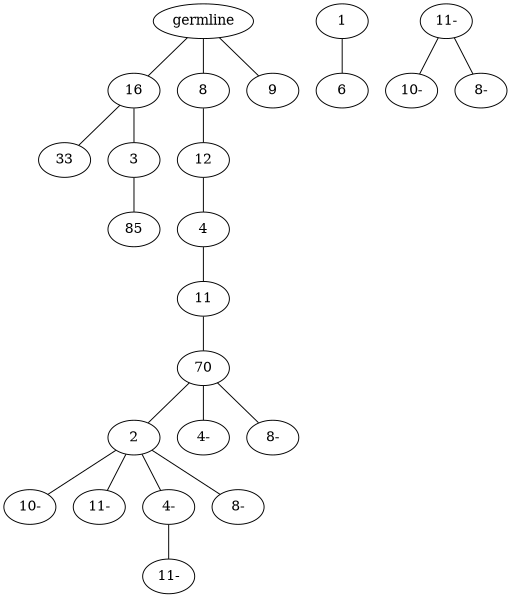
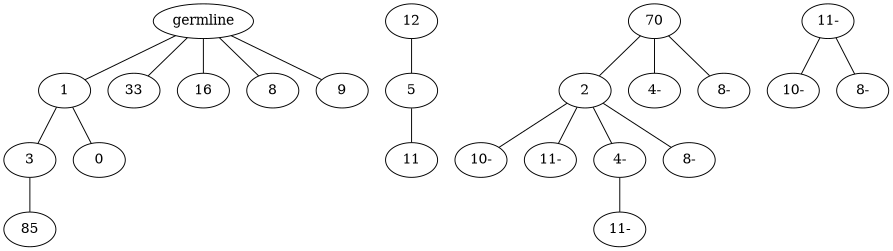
edge "germline" -- "1": added
node "6": label "6" -> "0"
edge "16" -- "33": now "germline" -- "33"
edge "16" -- "3": now "1" -- "3"
edge "8" -- "12": removed
node "4": label "4" -> "5"
edge "11" -- "70": removed
